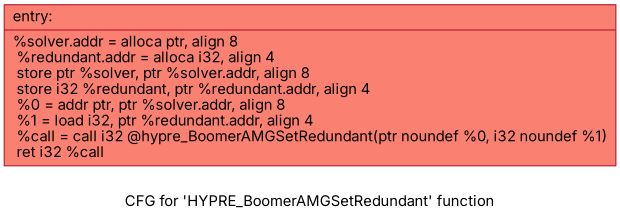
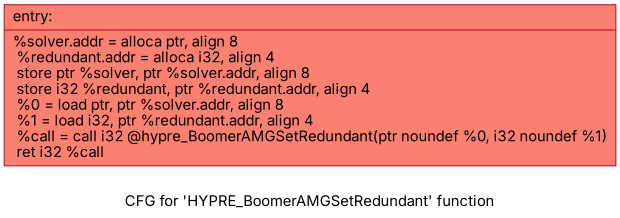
node "entry:": text "%0 = addr ptr, ptr %solver.addr, align 8" -> "%0 = load ptr, ptr %solver.addr, align 8"
